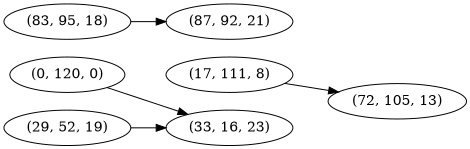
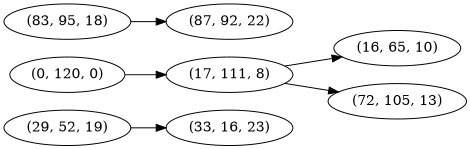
node "(87, 92, 21)": label "(87, 92, 21)" -> "(87, 92, 22)"
node "(16, 65, 10)": added
edge "(0, 120, 0)" -> "(33, 16, 23)": now "(0, 120, 0)" -> "(17, 111, 8)"
